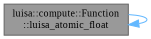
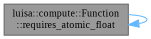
node "luisa::compute::Function ::luisa_atomic_float": label "luisa::compute::Function ::luisa_atomic_float" -> "luisa::compute::Function ::requires_atomic_float"
